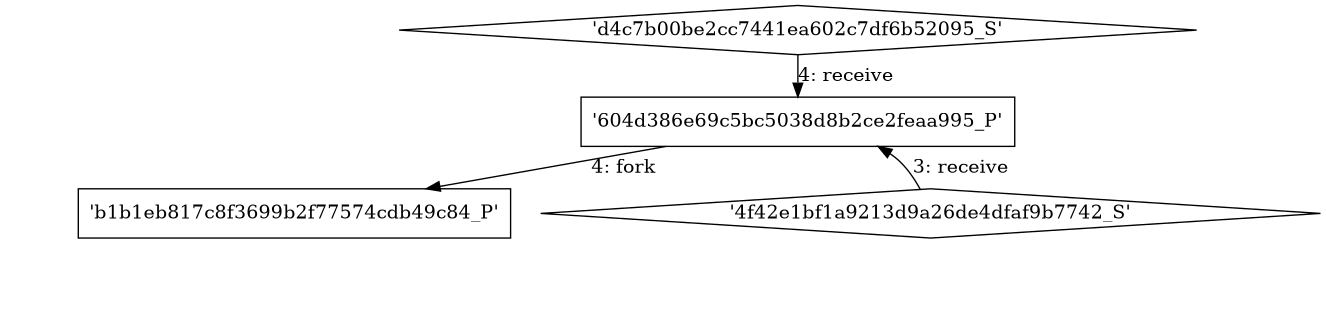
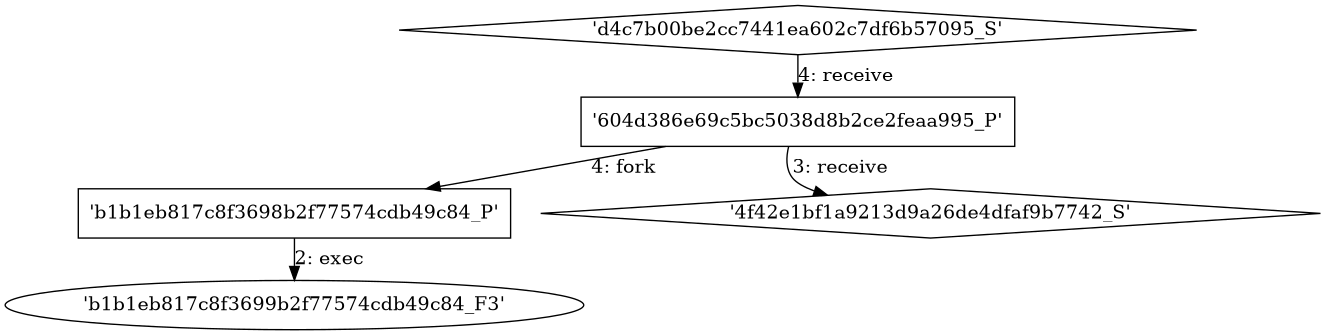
node "'d4c7b00be2cc7441ea602c7df6b52095_S'": label "'d4c7b00be2cc7441ea602c7df6b52095_S'" -> "'d4c7b00be2cc7441ea602c7df6b57095_S'"
edge "'4f42e1bf1a9213d9a26de4dfaf9b7742_S'" -> "'604d386e69c5bc5038d8b2ce2feaa995_P'": reversed
node "'b1b1eb817c8f3699b2f77574cdb49c84_P'": label "'b1b1eb817c8f3699b2f77574cdb49c84_P'" -> "'b1b1eb817c8f3698b2f77574cdb49c84_P'"
node "'b1b1eb817c8f3699b2f77574cdb49c84_F3'": added
